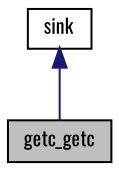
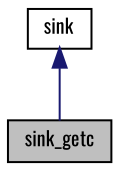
node "getc_getc": label "getc_getc" -> "sink_getc"
